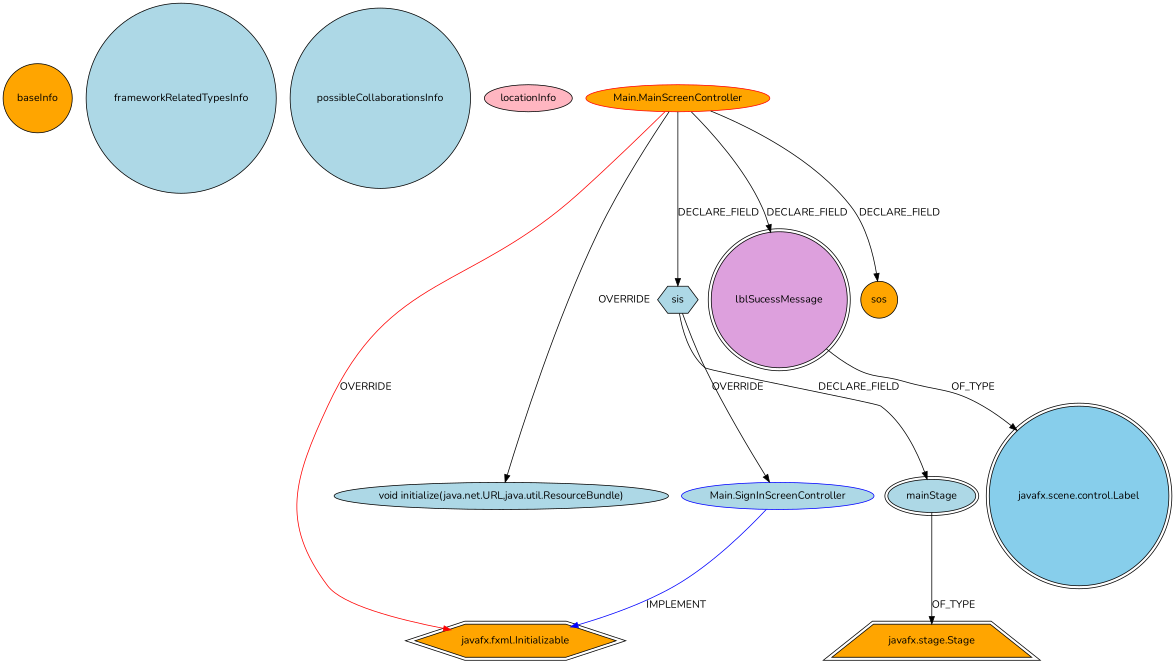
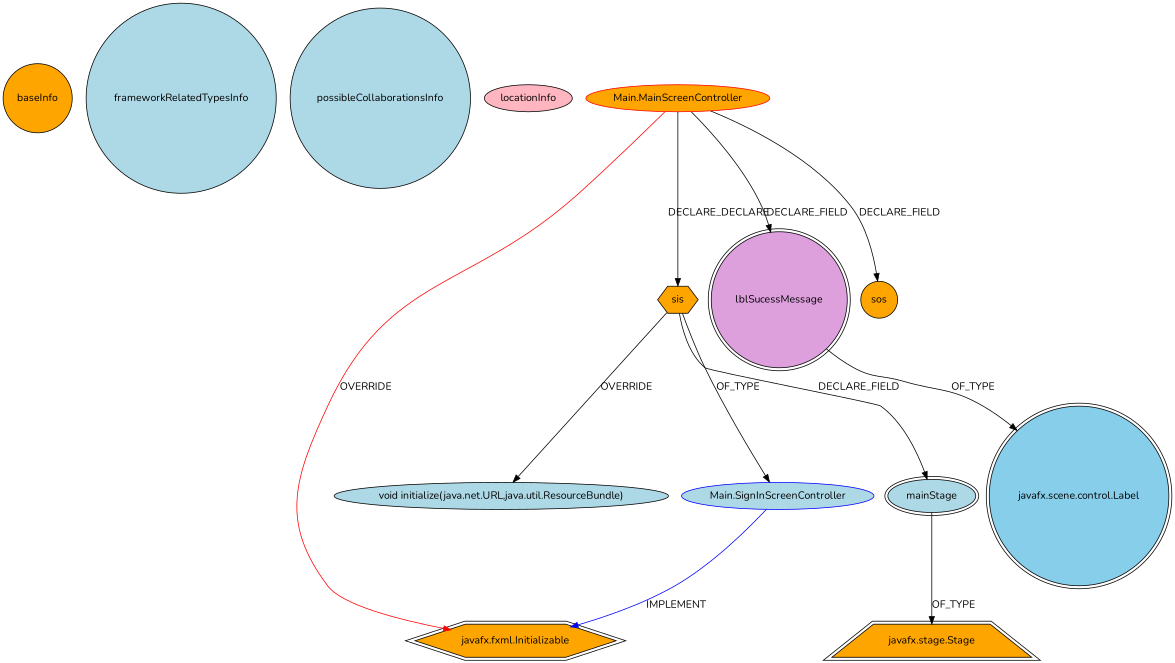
edge "Main.MainScreenController" -> "sis": label "DECLARE_FIELD" -> "DECLARE_DECLARE"
edge "Main.MainScreenController" -> "void initialize(java.net.URL,java.util.ResourceBundle)": now "sis" -> "void initialize(java.net.URL,java.util.ResourceBundle)"
node "sis": fillcolor lightblue -> orange
edge "sis" -> "Main.SignInScreenController": label "OVERRIDE" -> "OF_TYPE"
